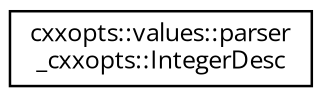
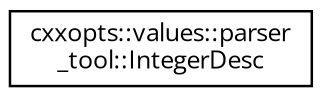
node "cxxopts::values::parser _cxxopts::IntegerDesc": label "cxxopts::values::parser _cxxopts::IntegerDesc" -> "cxxopts::values::parser _tool::IntegerDesc"
